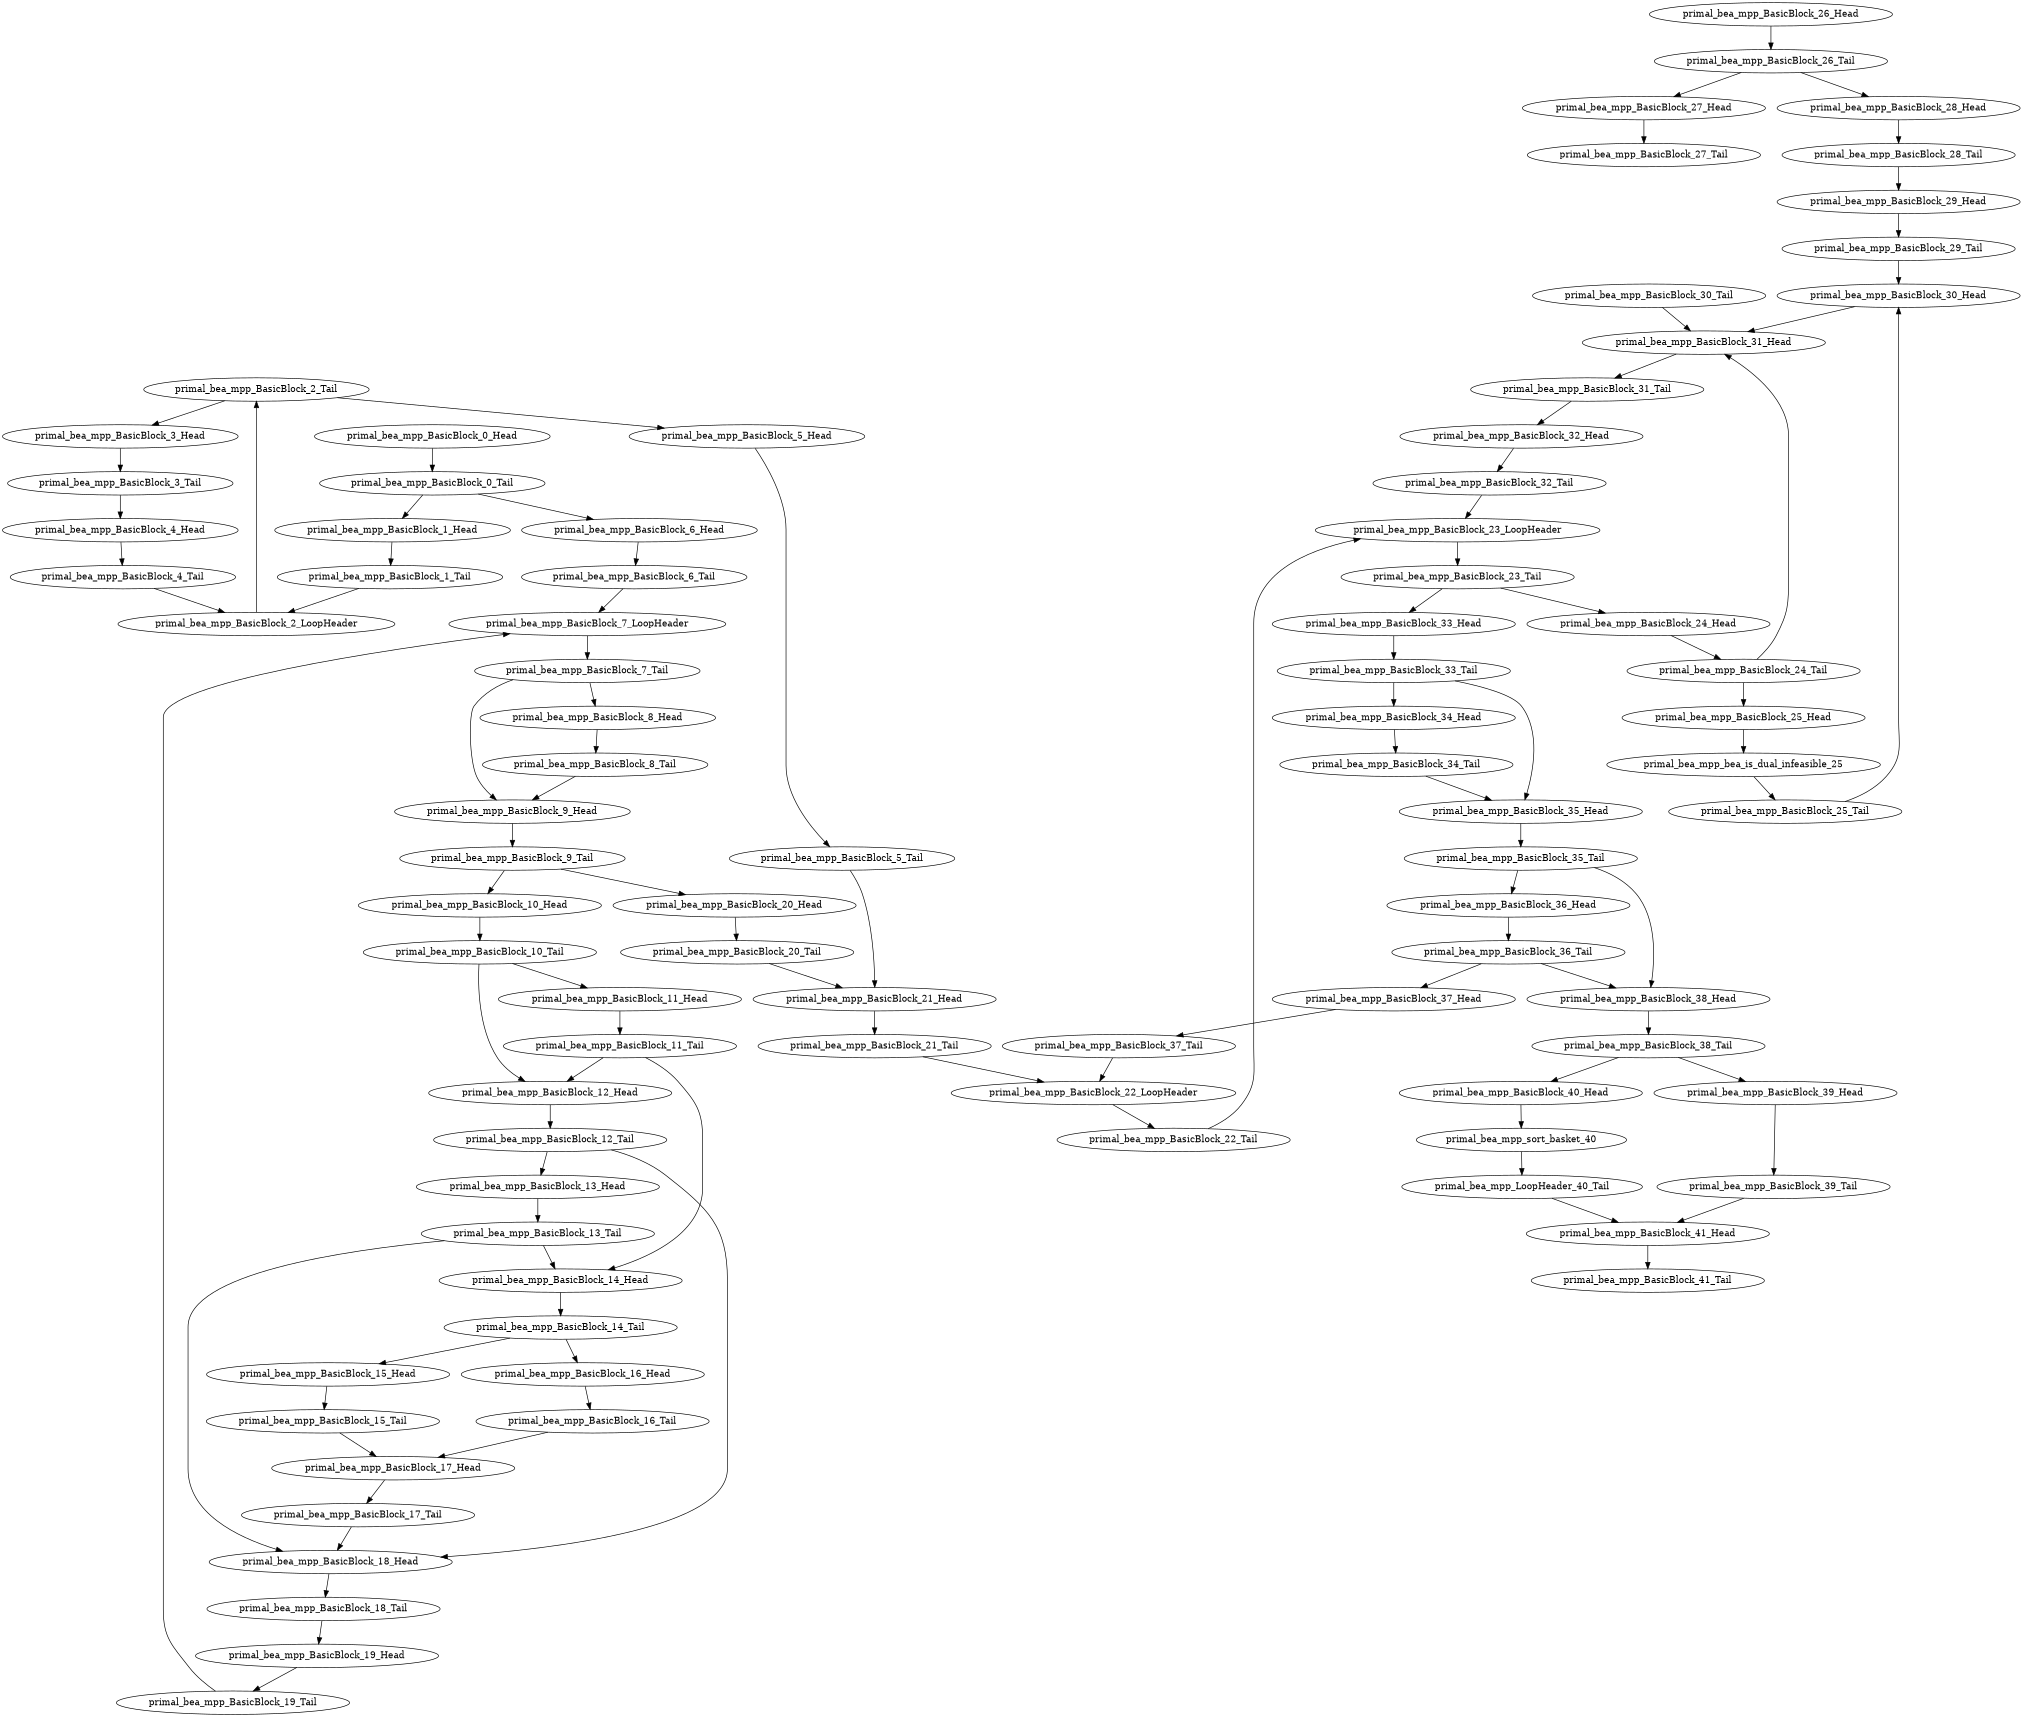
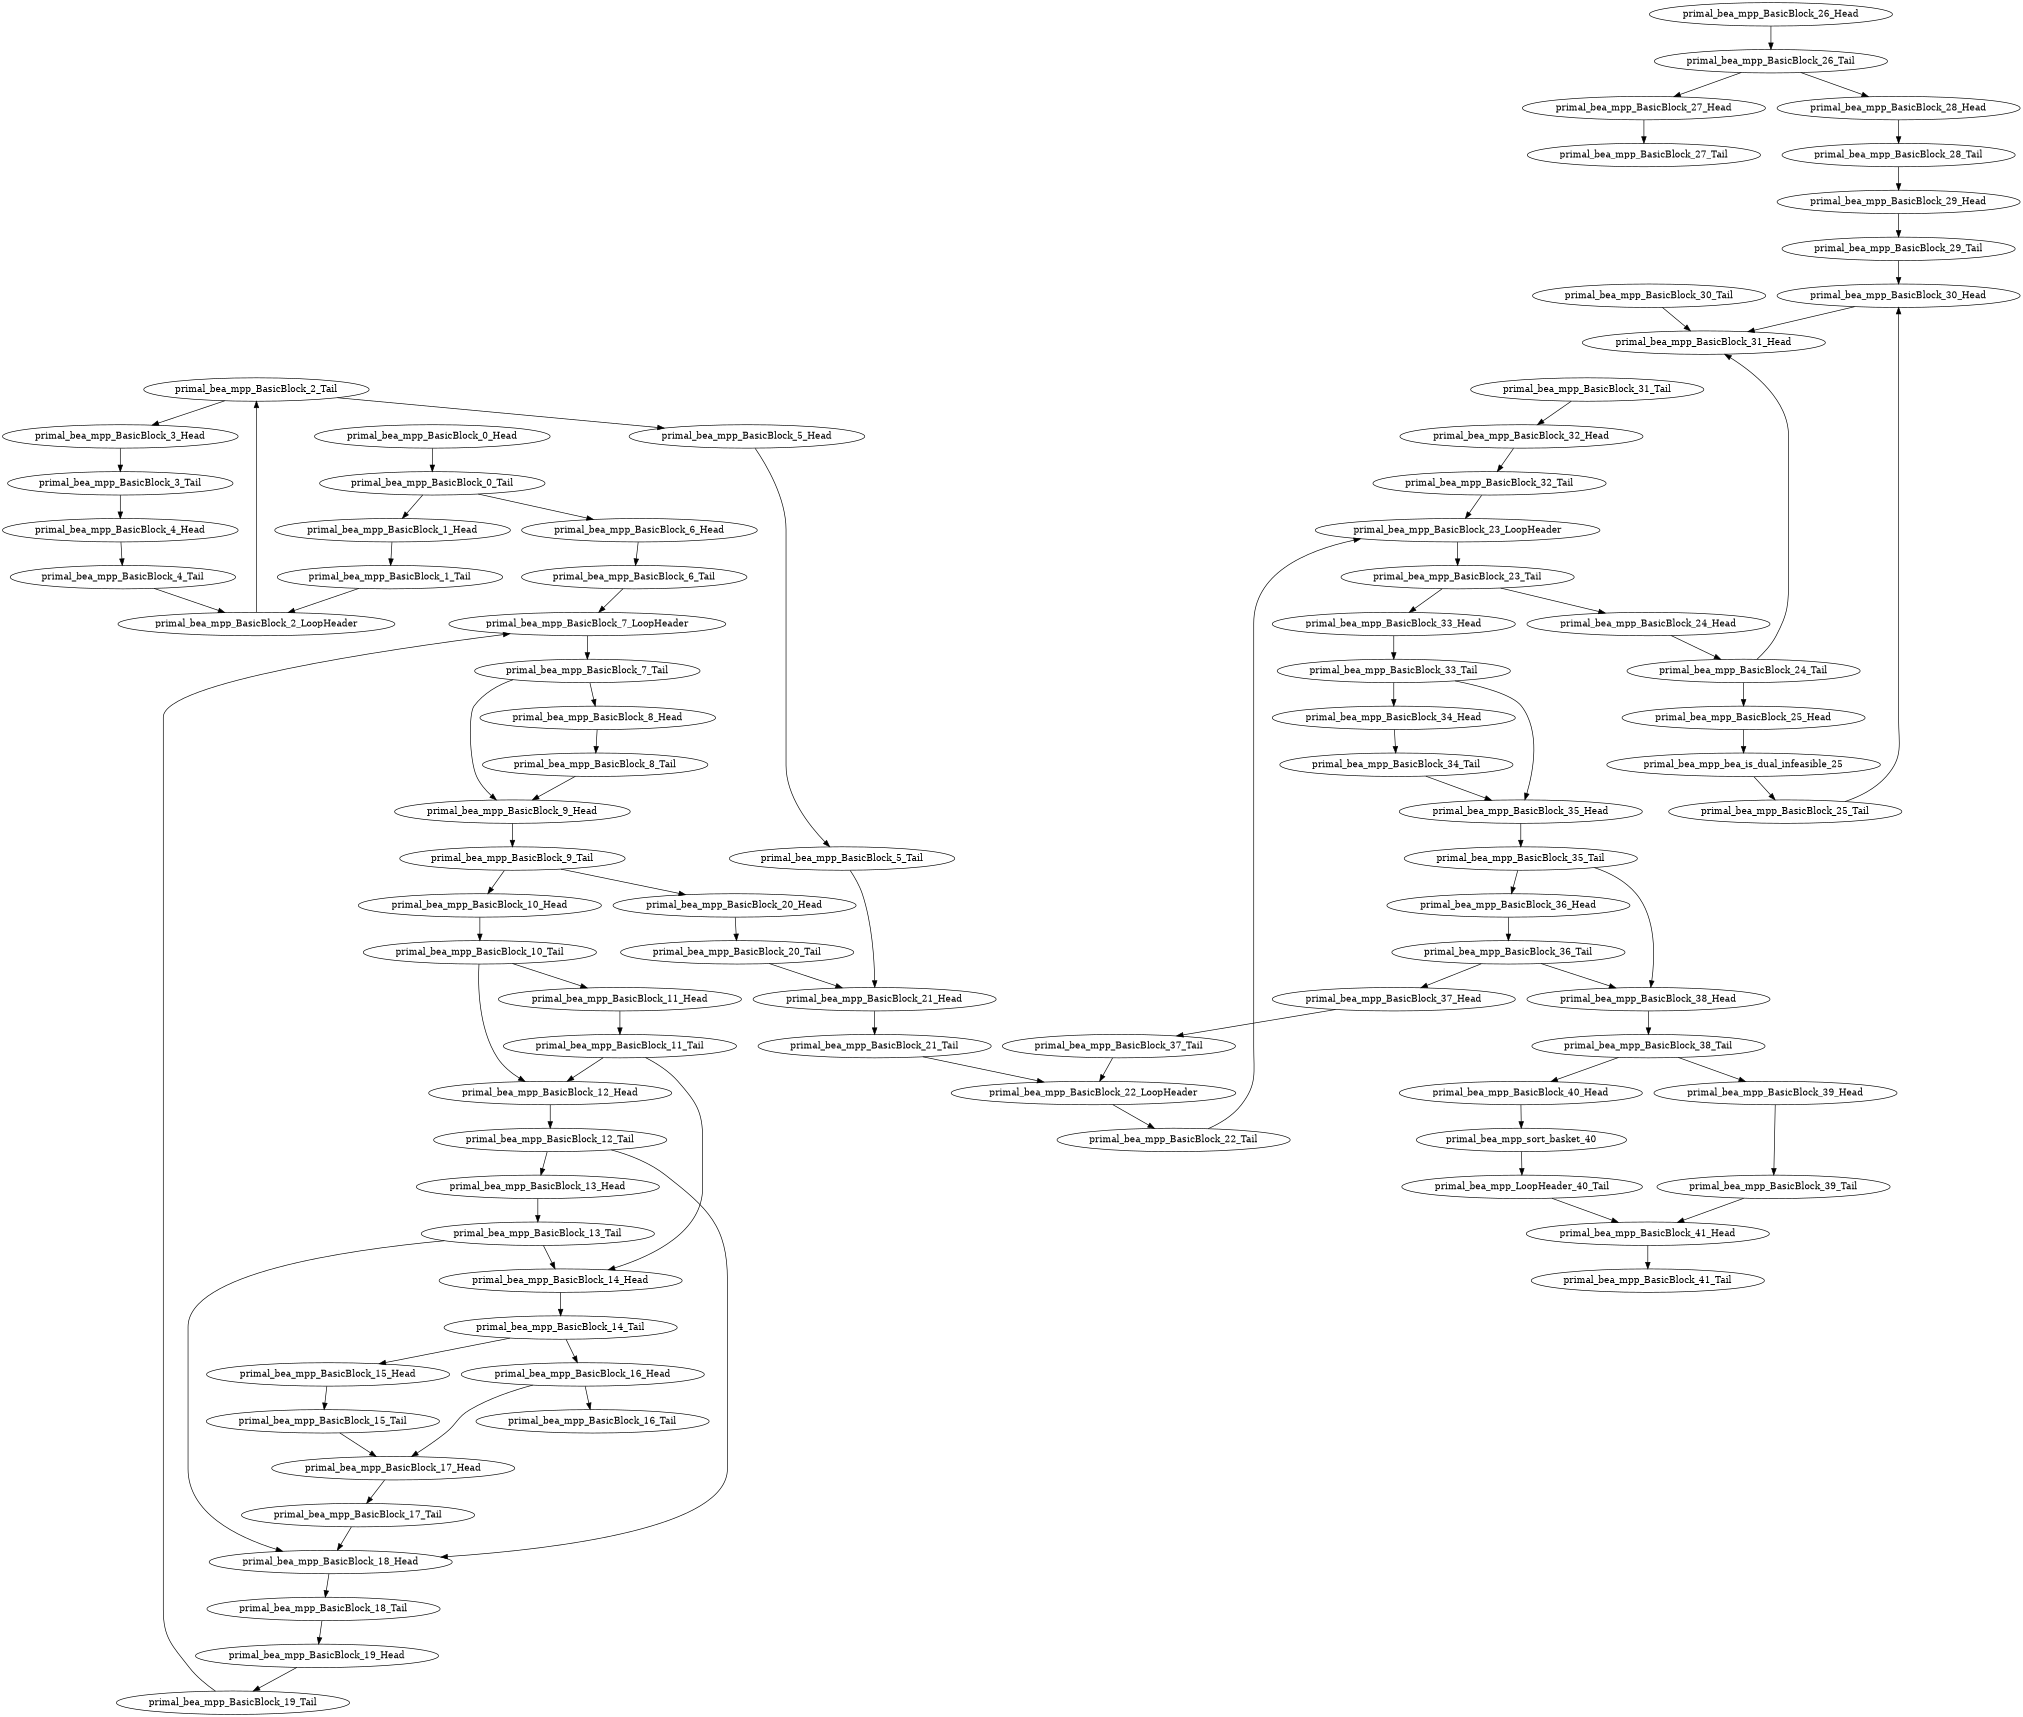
edge "primal_bea_mpp_BasicBlock_31_Head" -> "primal_bea_mpp_BasicBlock_31_Tail": removed
edge "primal_bea_mpp_BasicBlock_16_Tail" -> "primal_bea_mpp_BasicBlock_17_Head": now "primal_bea_mpp_BasicBlock_16_Head" -> "primal_bea_mpp_BasicBlock_17_Head"
